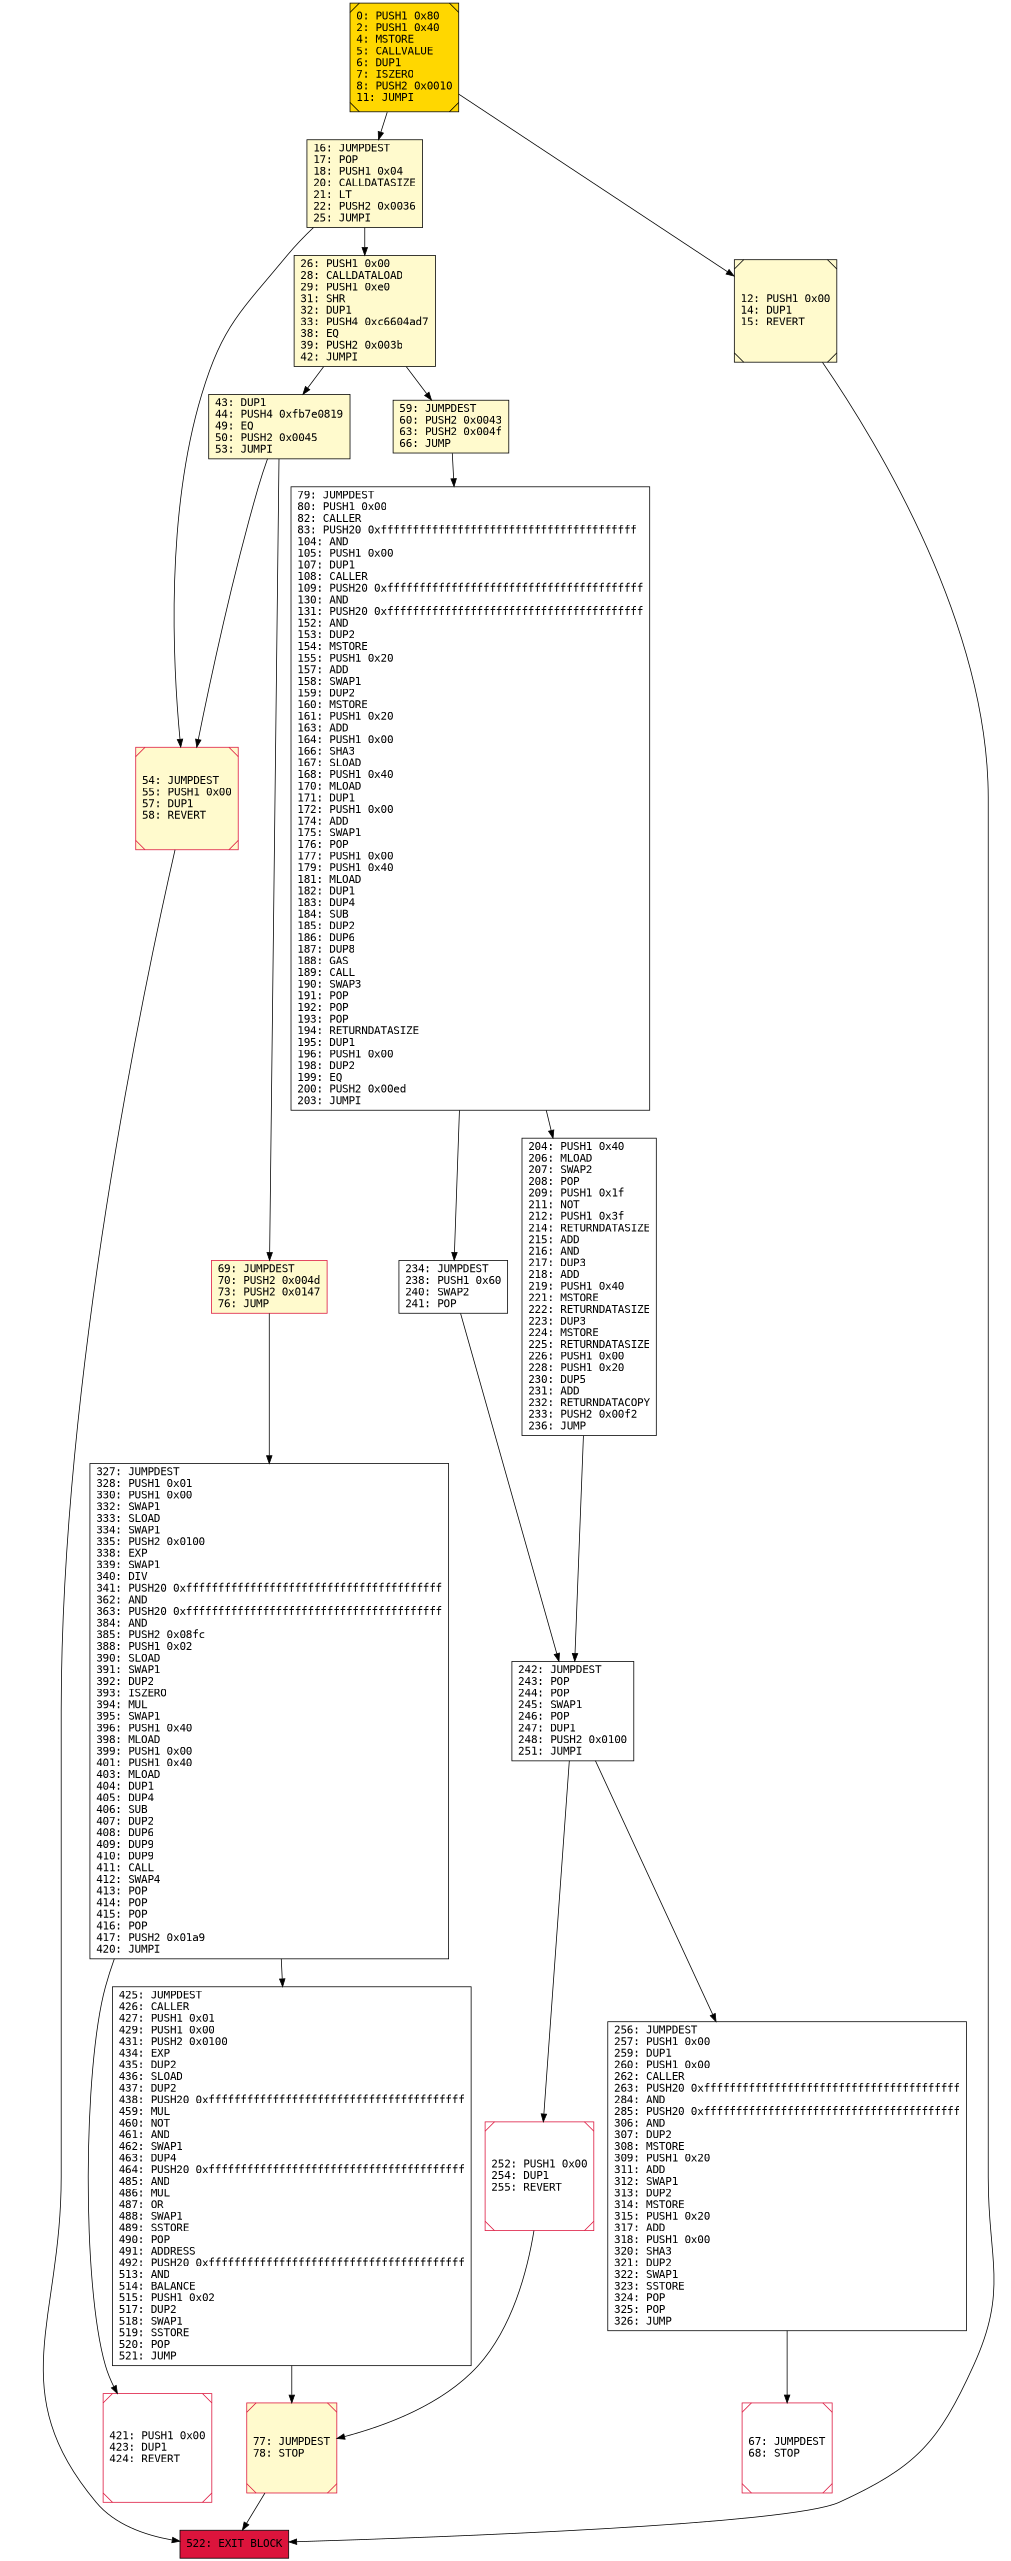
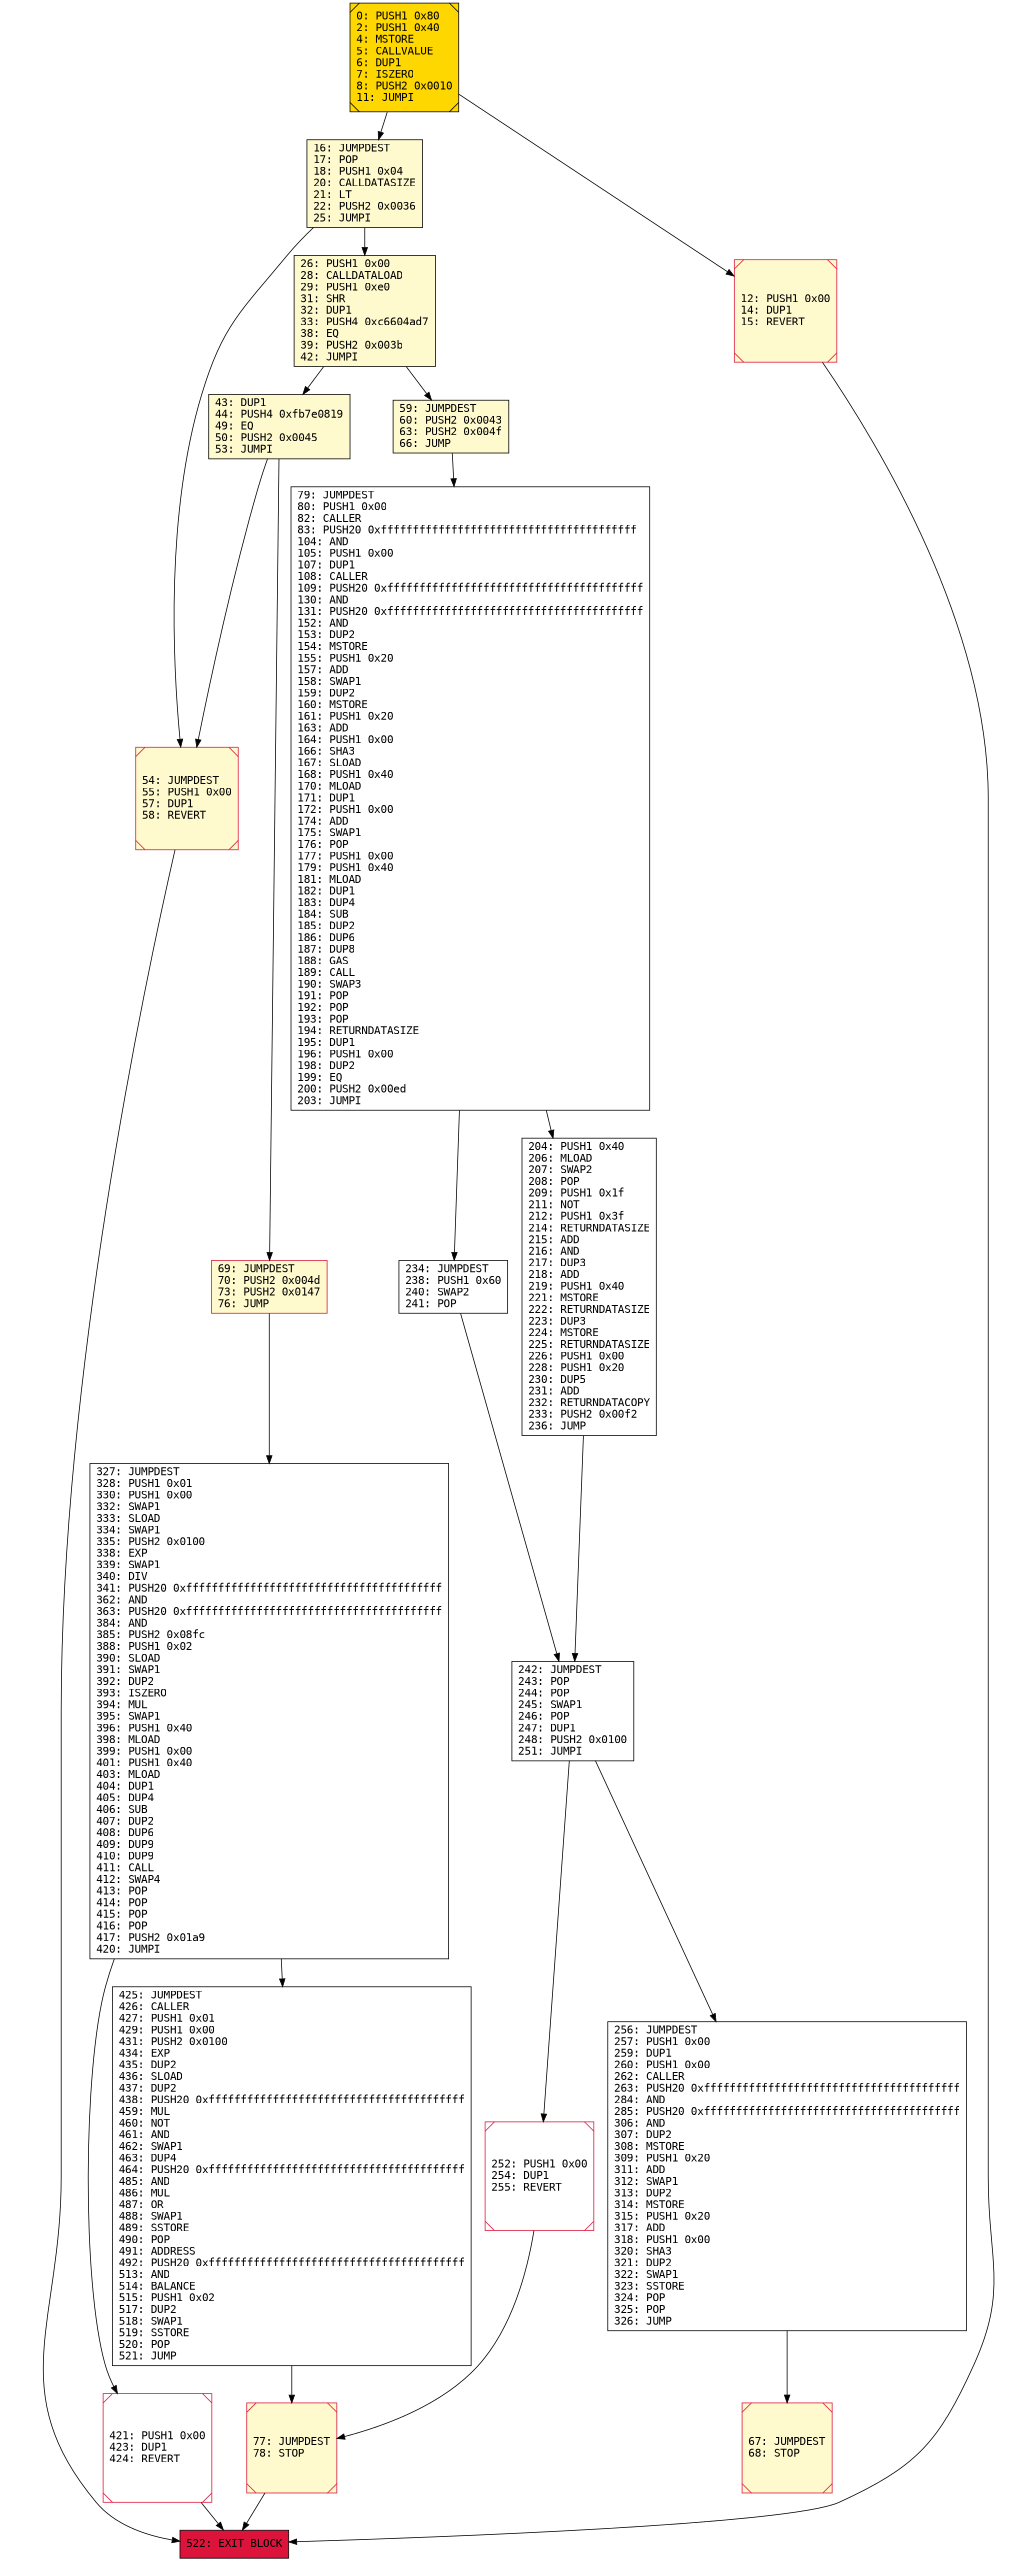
node "12: PUSH1 0x00 14: DUP1 15: REVERT": color black -> crimson
node "67: JUMPDEST 68: STOP": fillcolor white -> lemonchiffon
edge "421: PUSH1 0x00 423: DUP1 424: REVERT" -> "522: EXIT BLOCK": added
